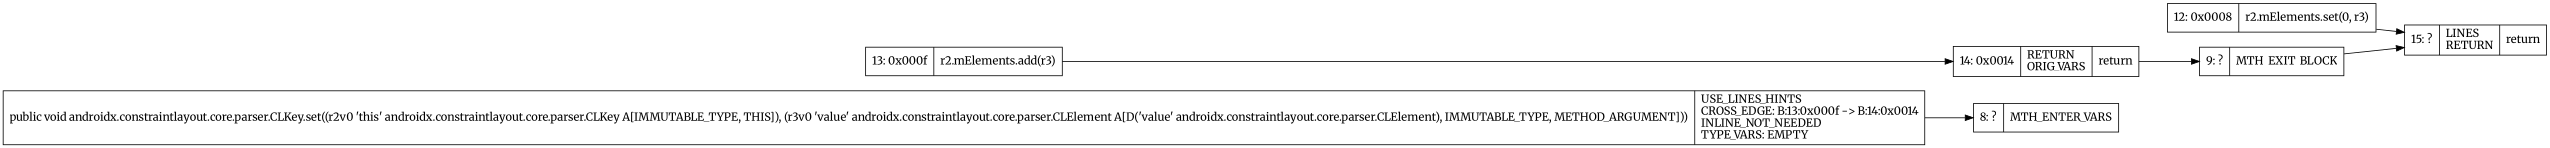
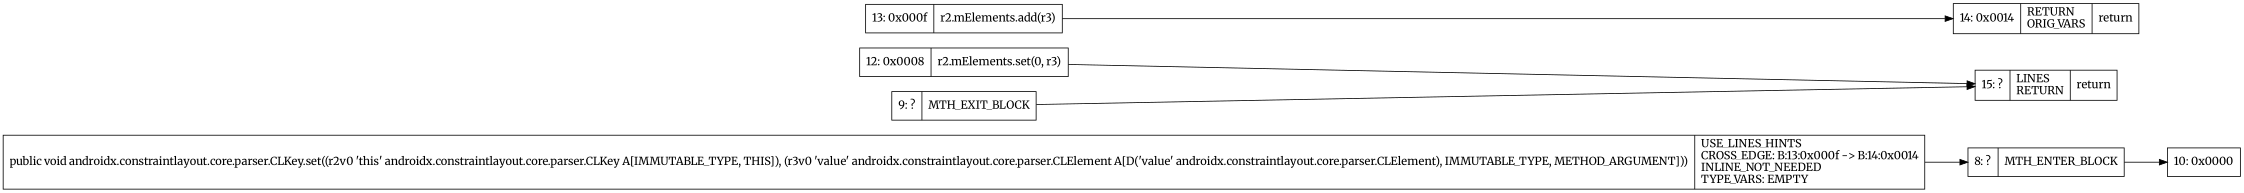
edge "14: 0x0014" -> "9: ?": removed
node "8: ?": text "MTH_ENTER_VARS" -> "MTH_ENTER_BLOCK"
node "10: 0x0000": added
